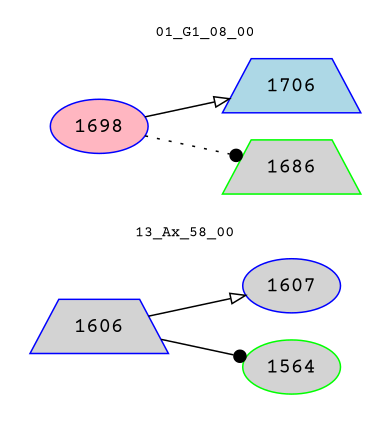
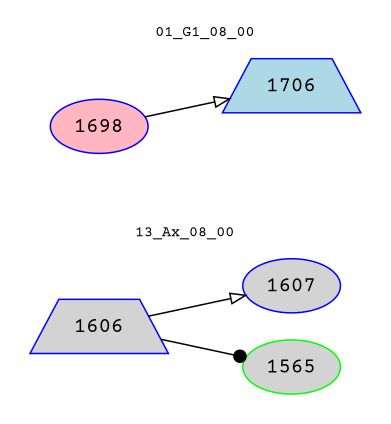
node "1686": removed
cluster "13_Ax_58_00": label "13_Ax_58_00" -> "13_Ax_08_00"
node "1564": label "1564" -> "1565"
